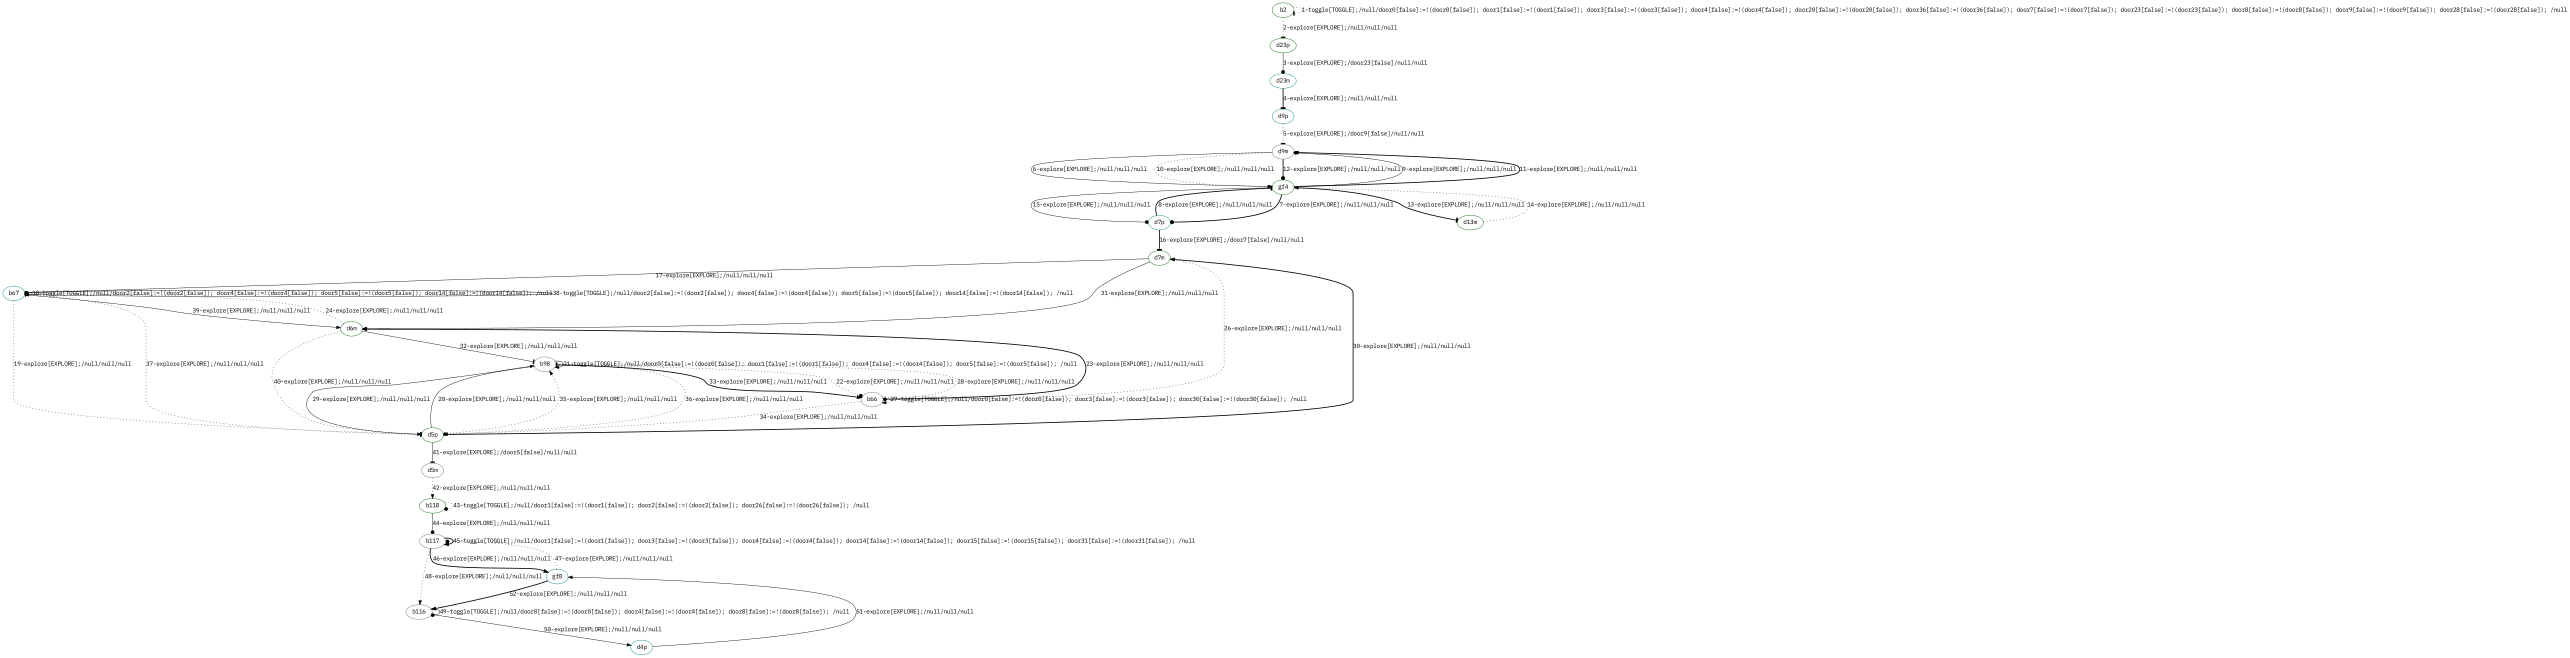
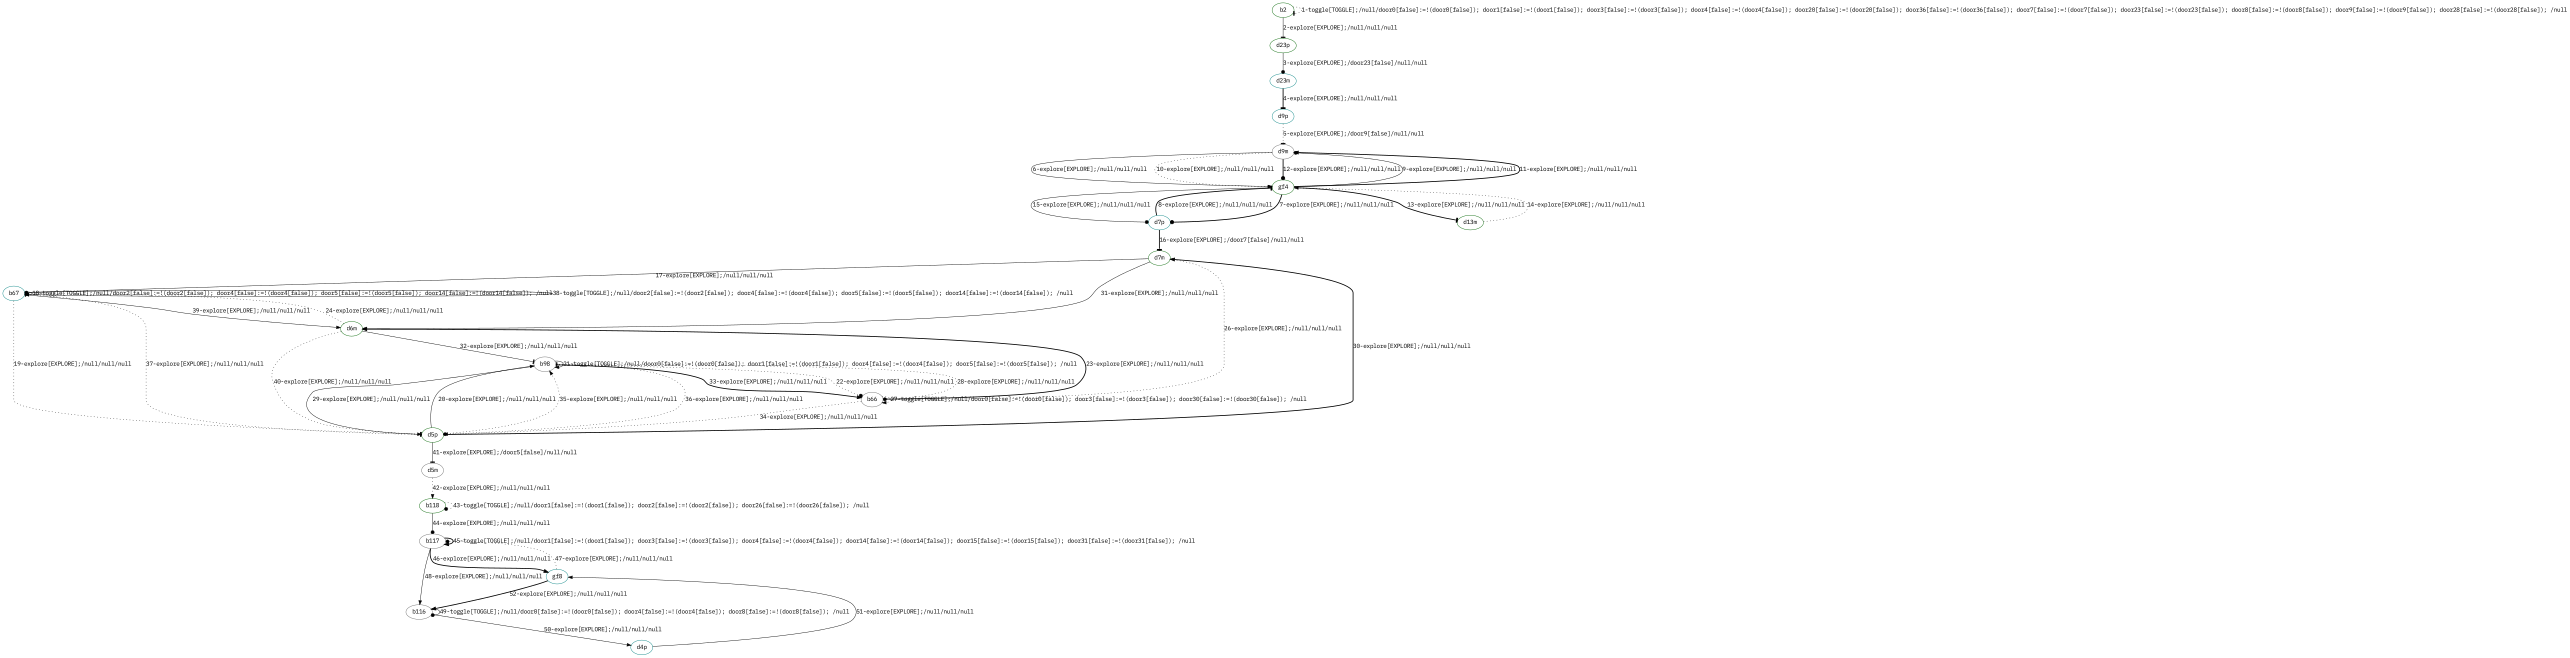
edge "b2" -> "d23p": style dotted -> solid
edge "b117" -> "b116": style dotted -> solid
